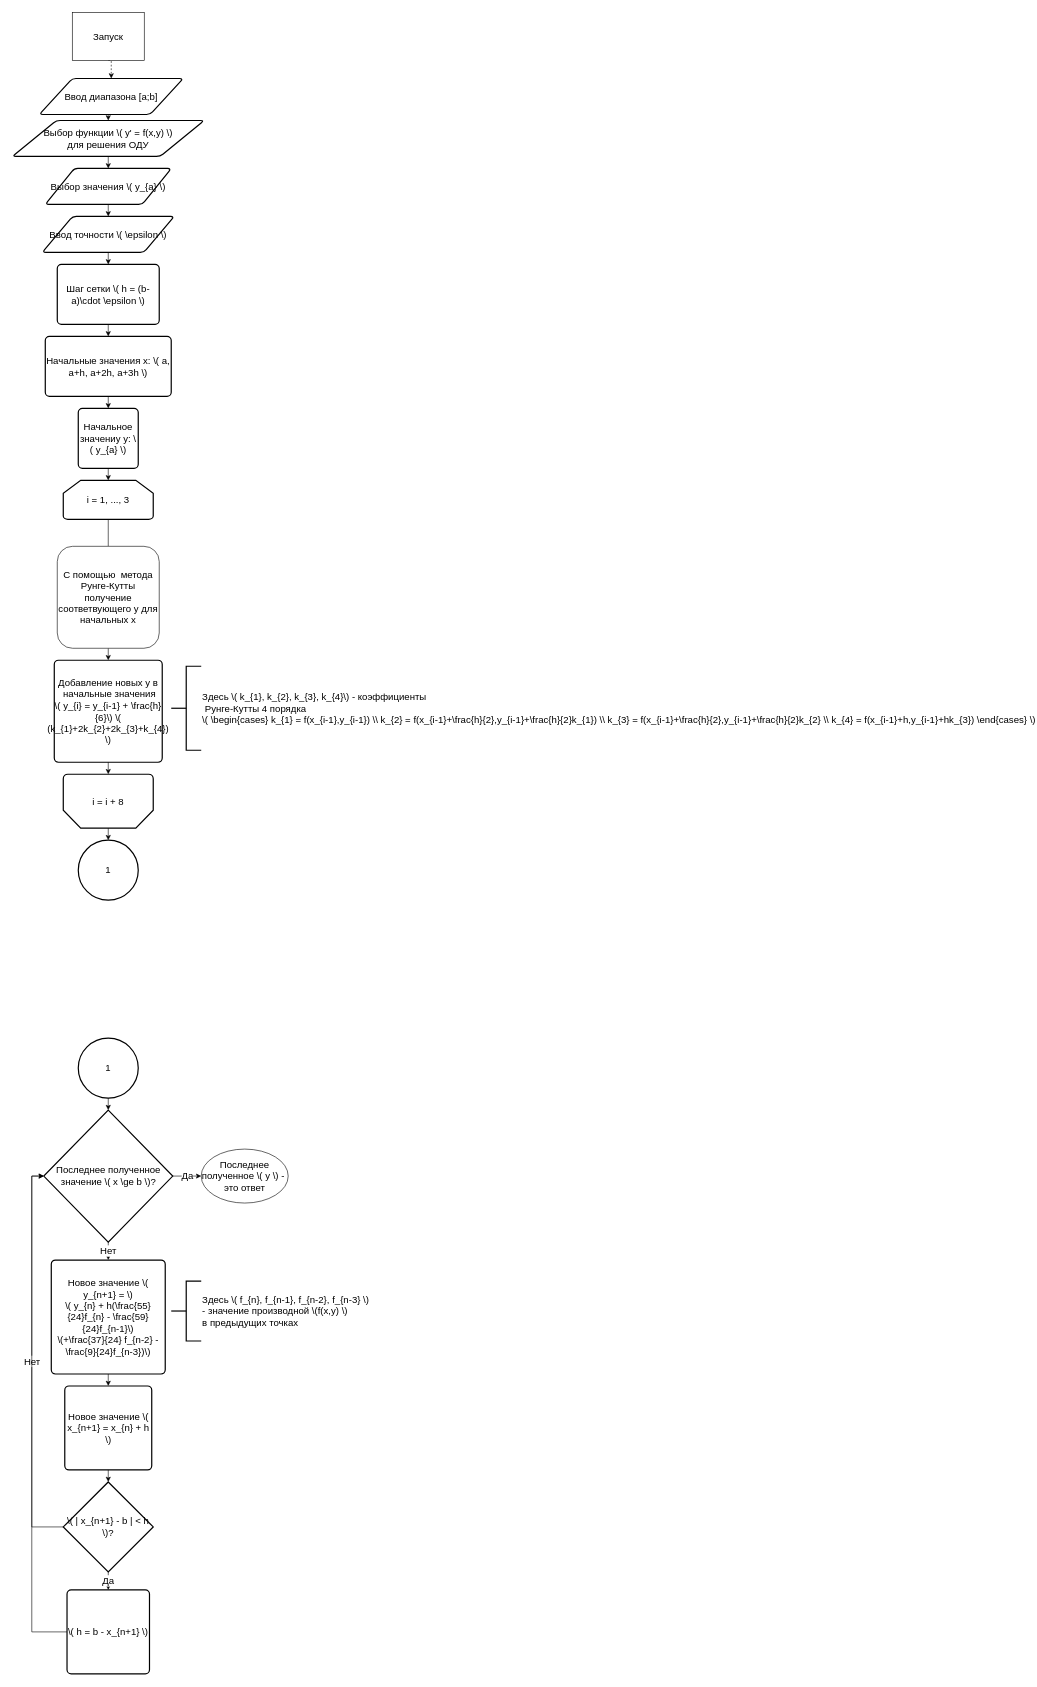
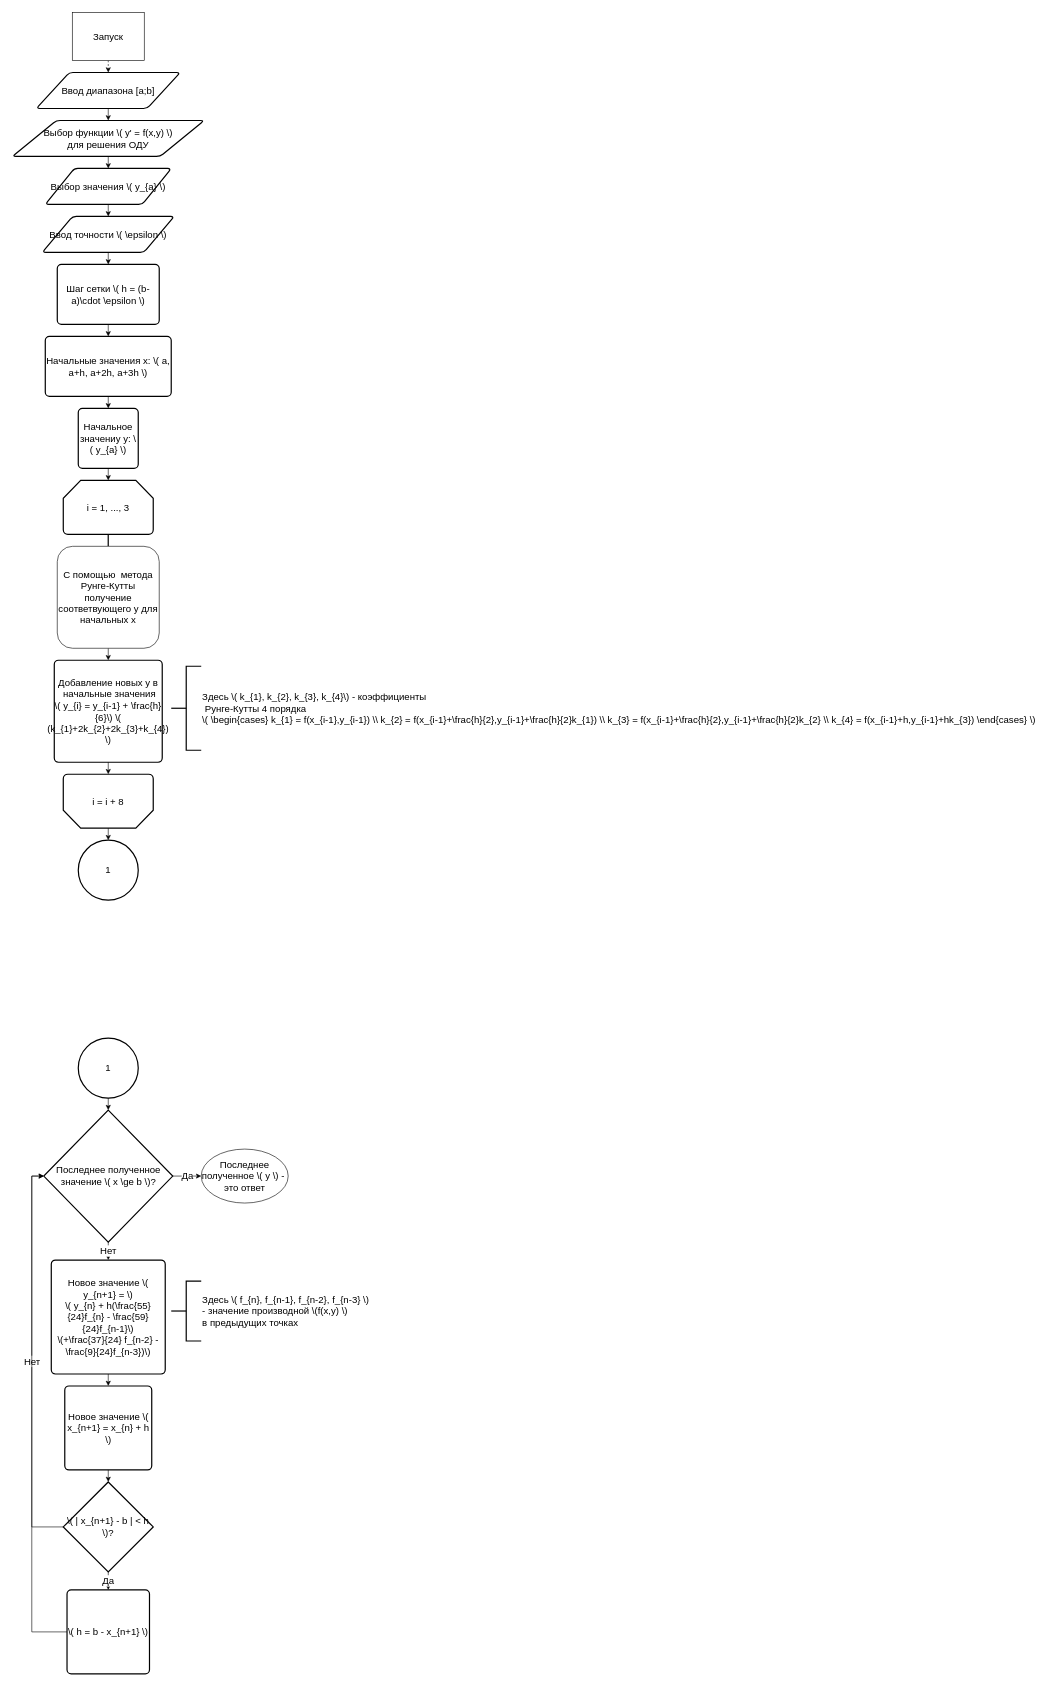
node "Ввод диапазона [a;b]": moved (111, 96) -> (108, 90)
node "i = 1, ..., 3": size 90x39 -> 90x54
